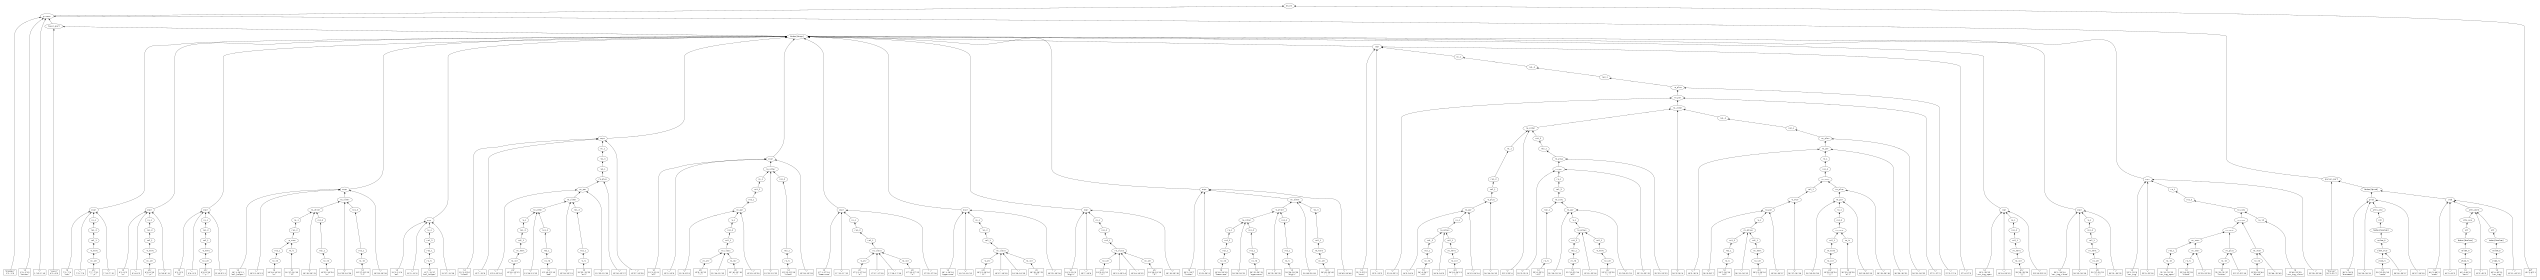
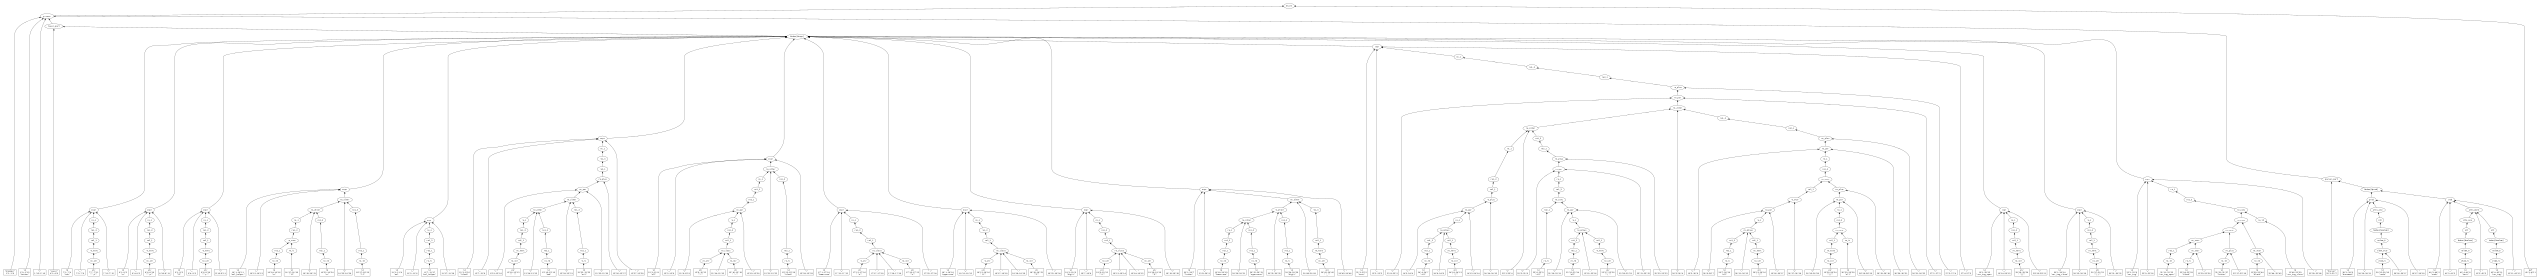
node "';' 10:29-10:30": removed
